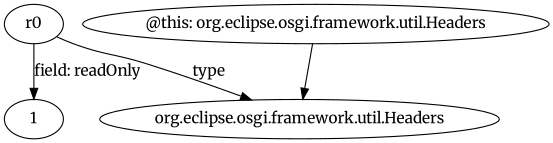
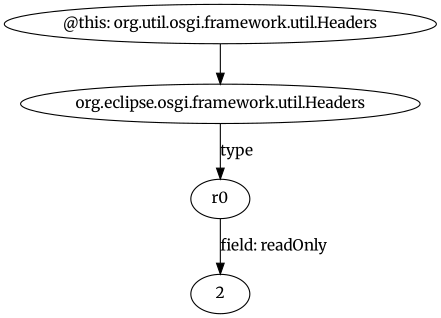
node "@this: org.eclipse.osgi.framework.util.Headers": label "@this: org.eclipse.osgi.framework.util.Headers" -> "@this: org.util.osgi.framework.util.Headers"
edge "r0" -> "org.eclipse.osgi.framework.util.Headers": reversed
node "1": label "1" -> "2"
